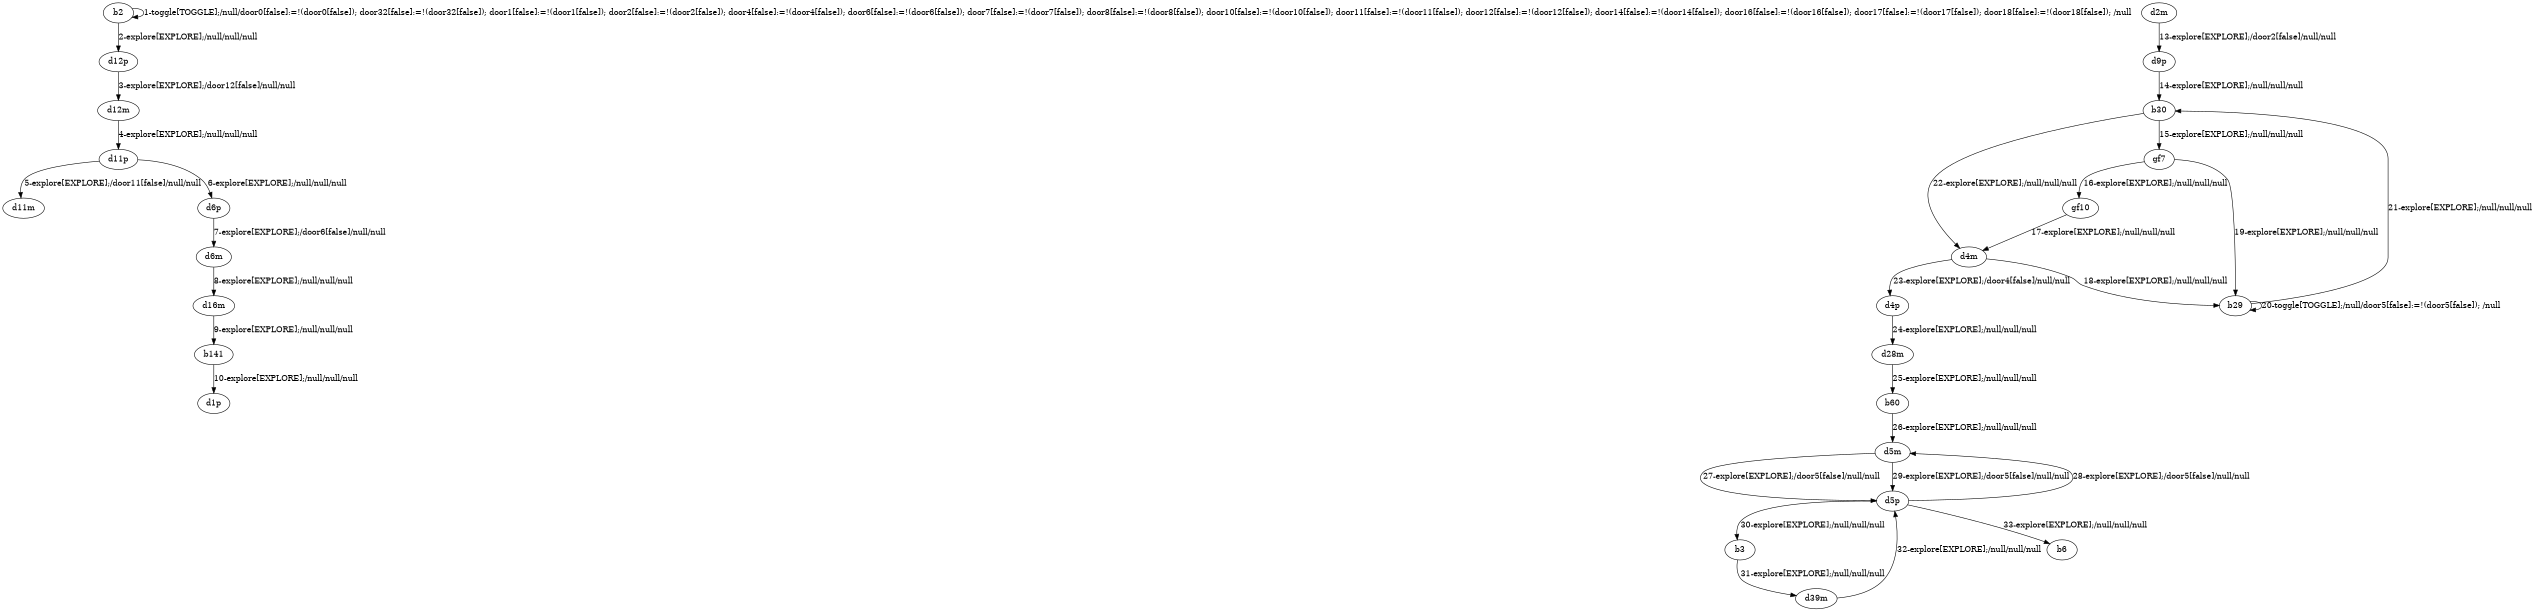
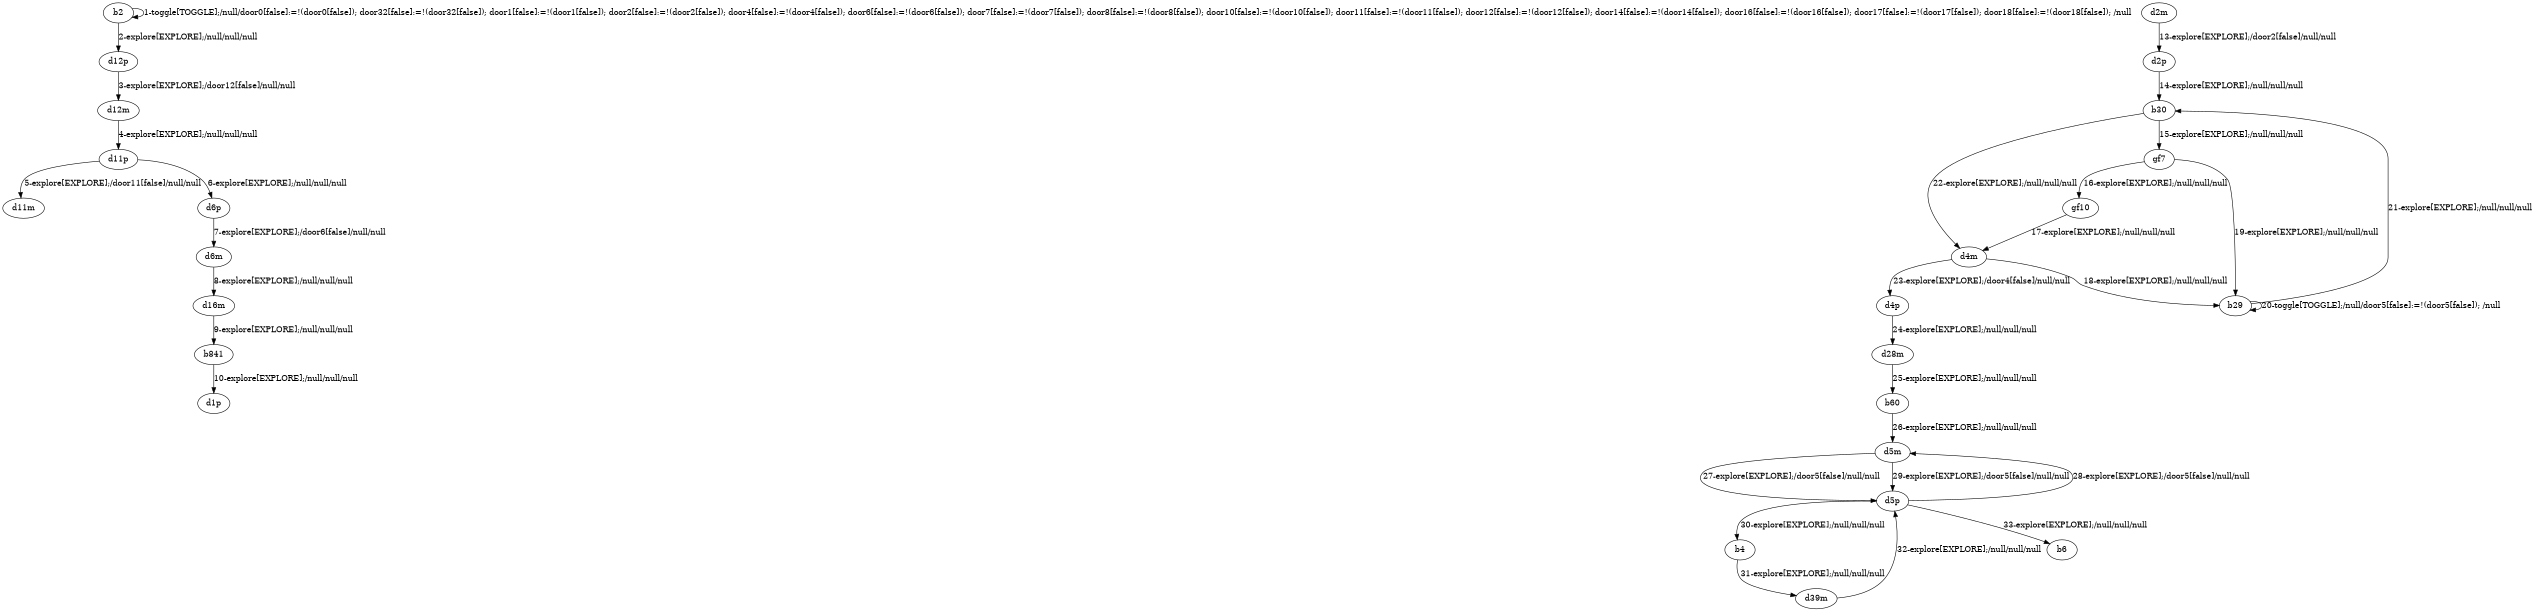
node "d9p": label "d9p" -> "d2p"
node "b141": label "b141" -> "b841"
node "b3": label "b3" -> "b4"
